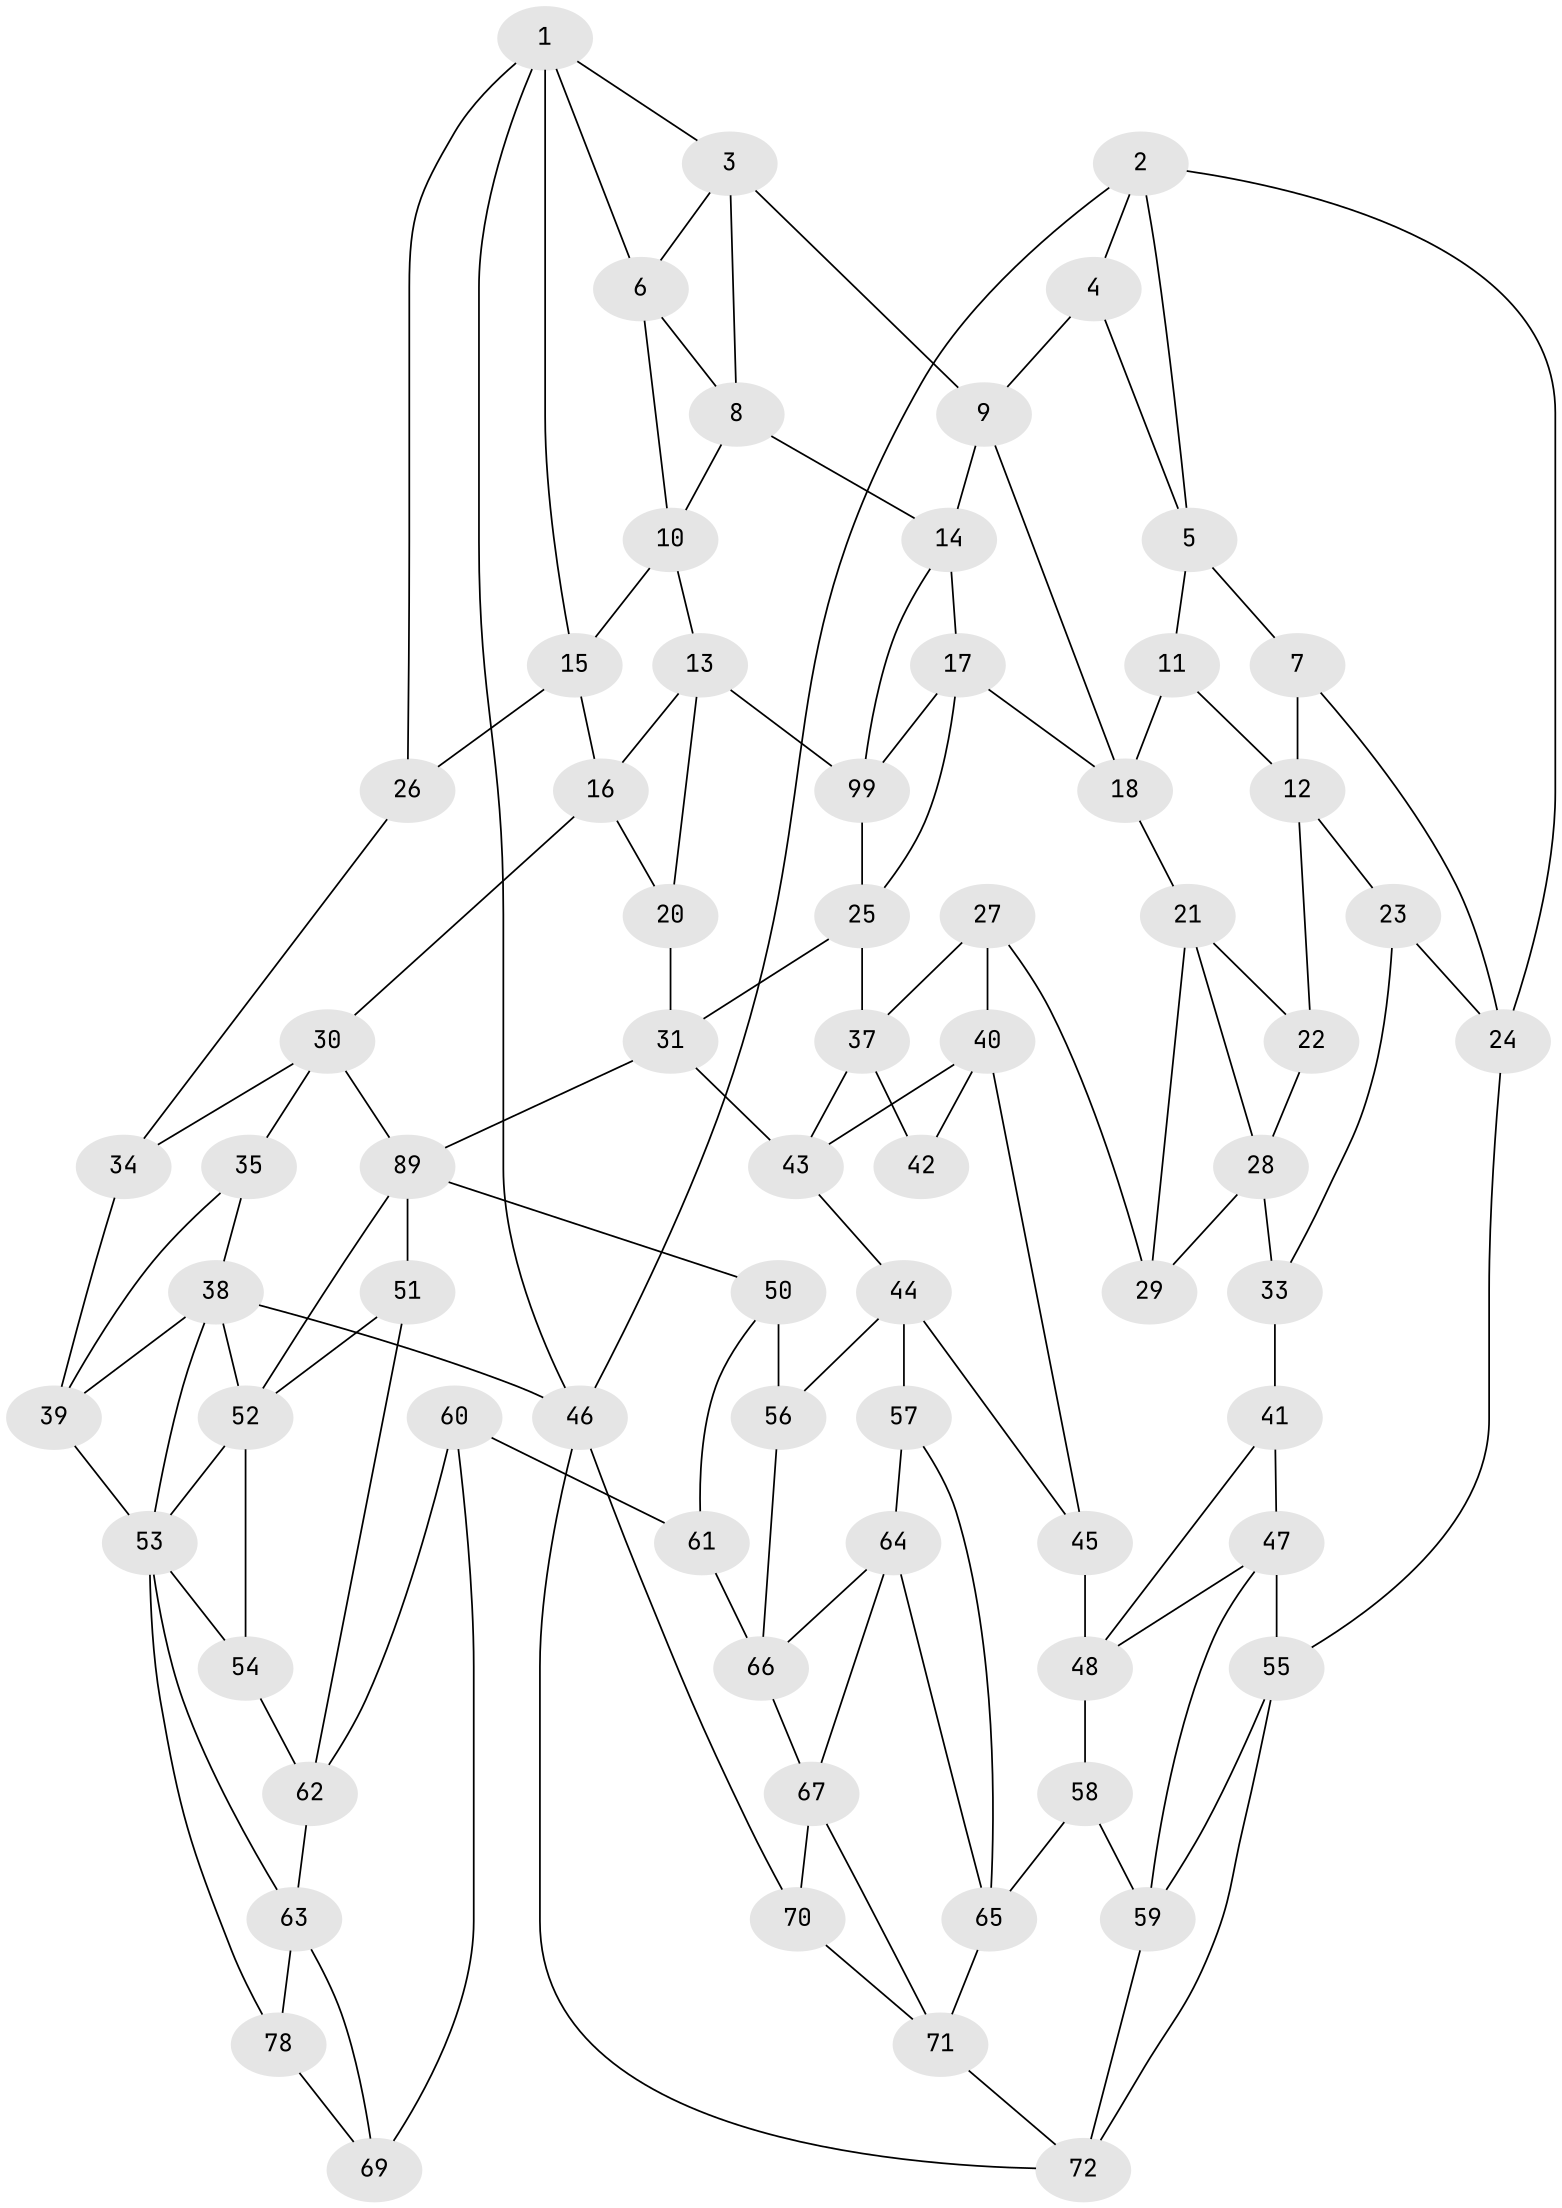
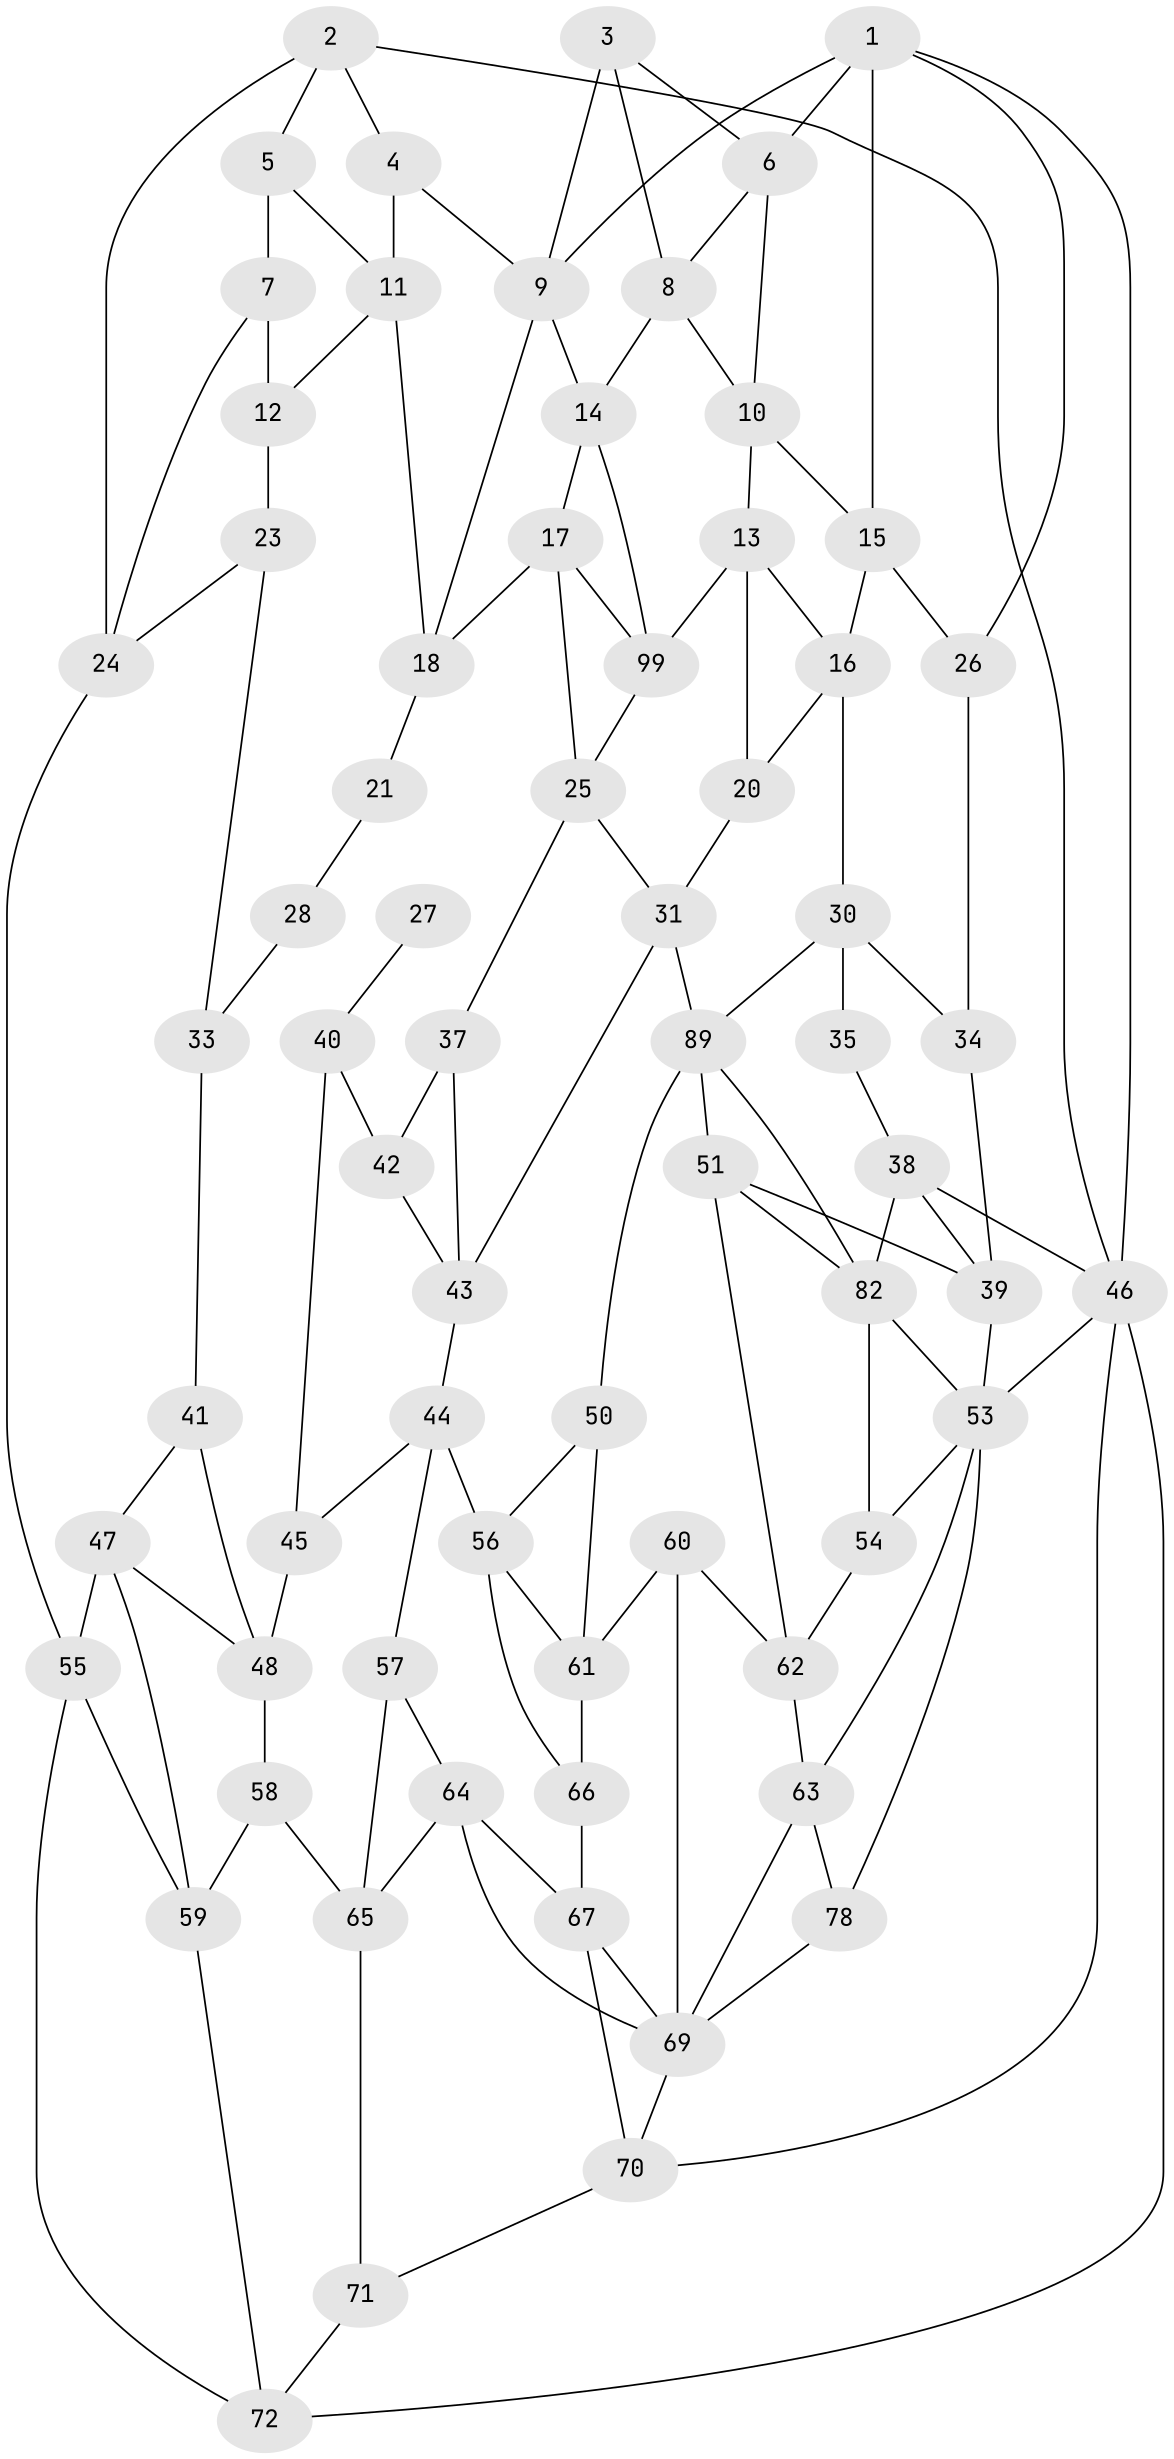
edge "1" -- "3": now "1" -- "9"
edge "4" -- "5": now "4" -- "11"
edge "27" -- "37": removed
node "22": removed
edge "40" -- "43": now "42" -- "43"
edge "35" -- "39": now "51" -- "39"
node "29": removed
edge "38" -- "53": now "46" -- "53"
node "52": label "52" -> "82"
edge "56" -- "61": added
edge "64" -- "66": now "64" -- "69"
edge "67" -- "71": now "67" -- "69"
edge "69" -- "70": added
